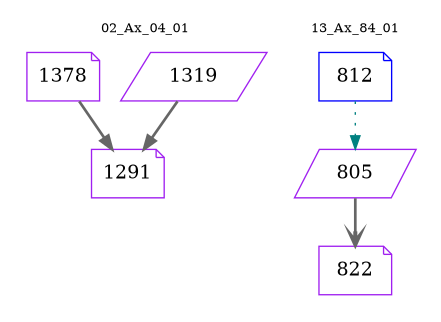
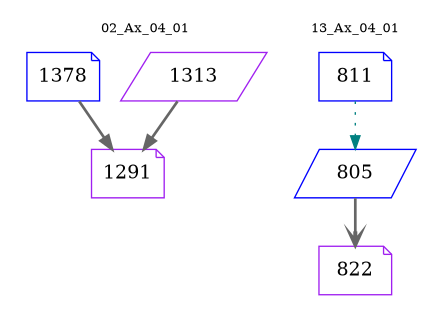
cluster "13_Ax_84_01": label "13_Ax_84_01" -> "13_Ax_04_01"
node "1378": color purple -> blue
node "1319": label "1319" -> "1313"
node "812": label "812" -> "811"
node "805": color purple -> blue
